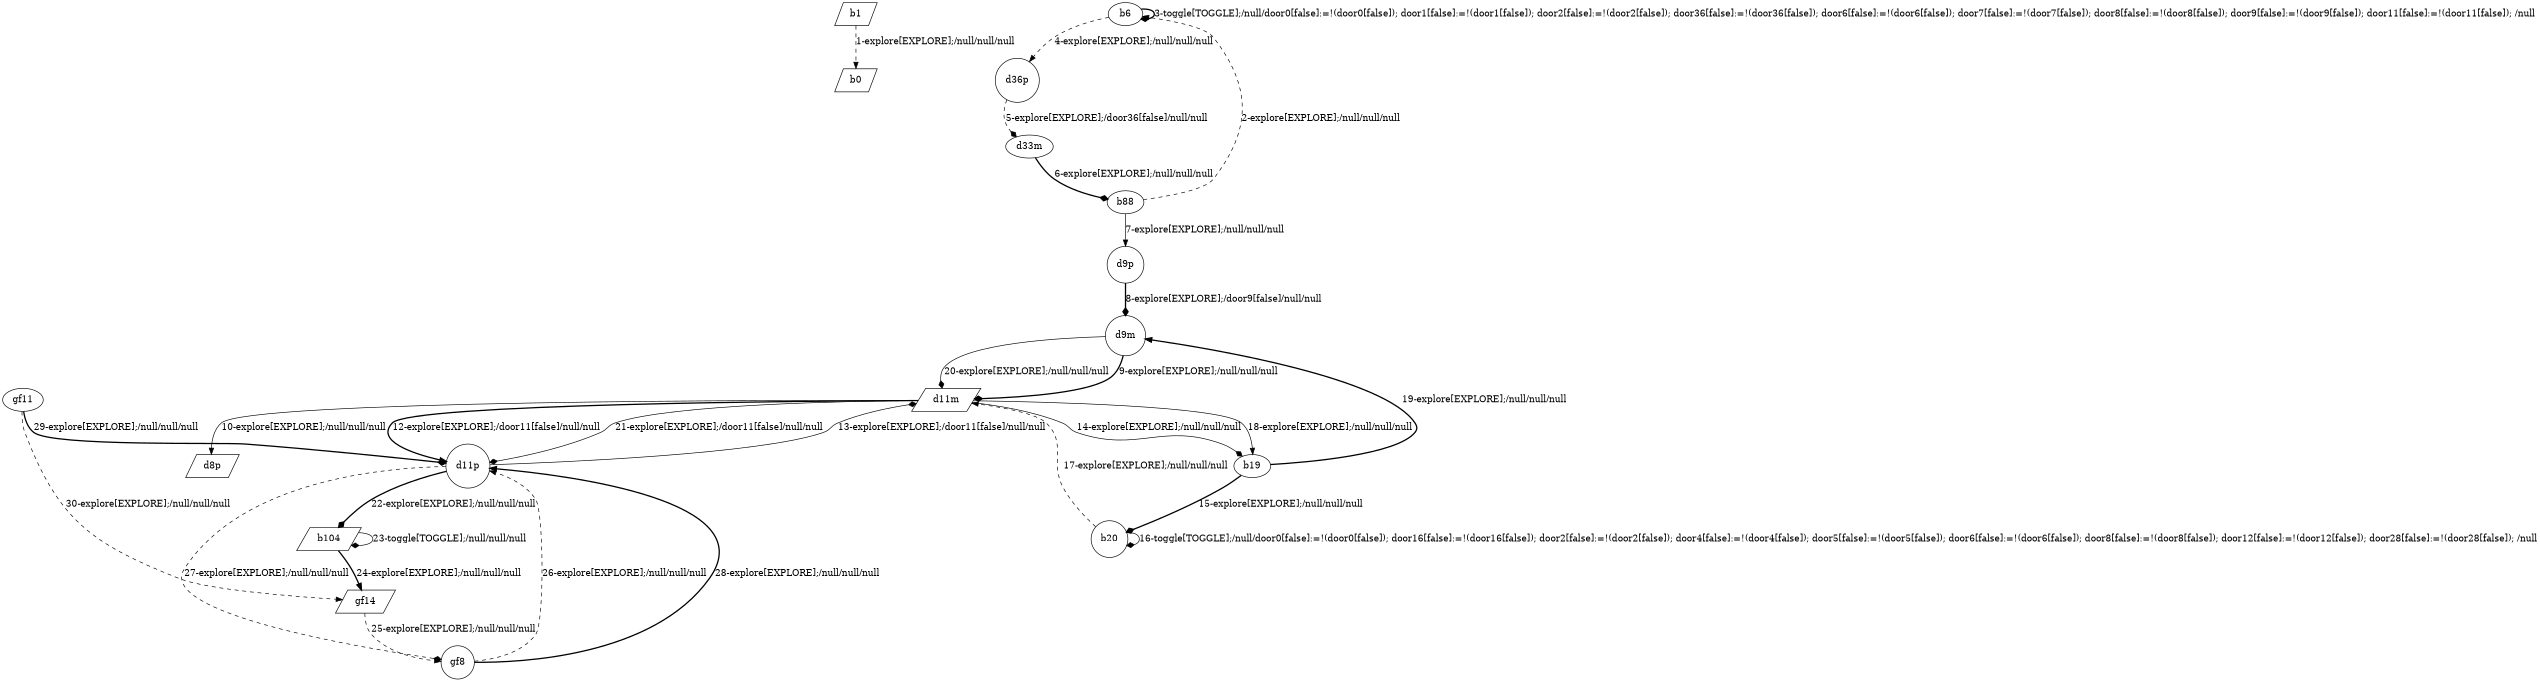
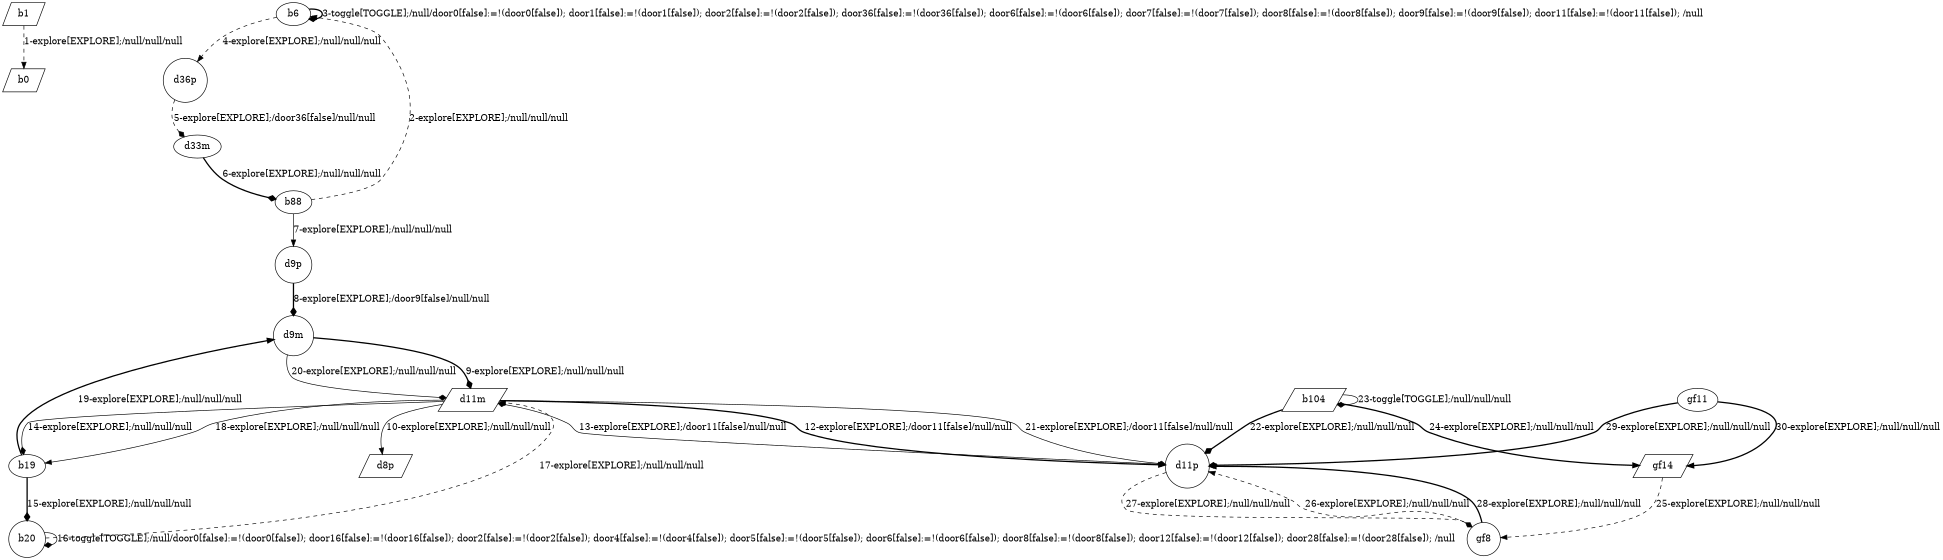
edge "d11p" -> "b104": reversed
edge "gf11" -> "gf14": style dashed -> bold
